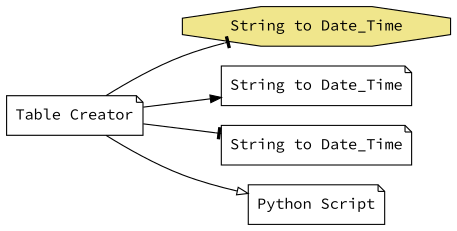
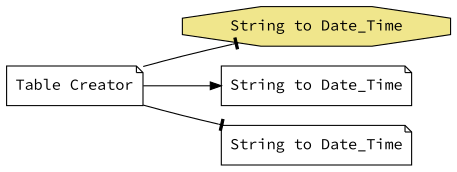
node "Python Script": removed
